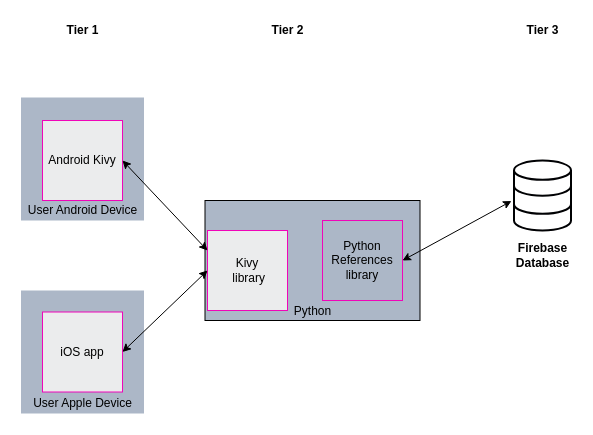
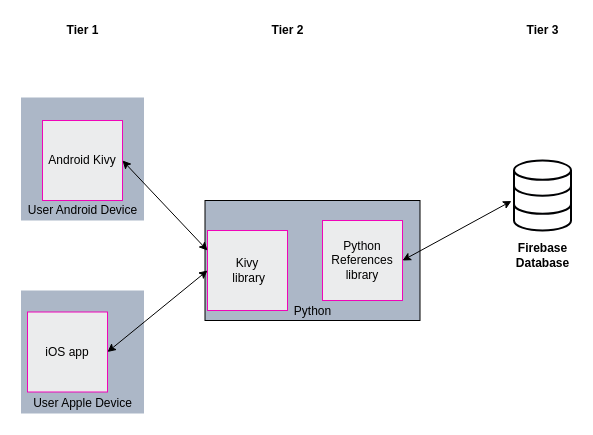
node "Python References library": fillcolor #acb7c7 -> #ebeced
node "iOS app": moved (83, 352) -> (68, 352)
